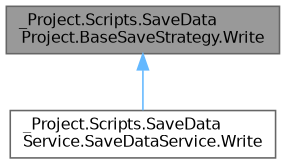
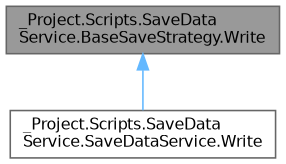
node "_Project.Scripts.SaveData Project.BaseSaveStrategy.Write": label "_Project.Scripts.SaveData Project.BaseSaveStrategy.Write" -> "_Project.Scripts.SaveData Service.BaseSaveStrategy.Write"
